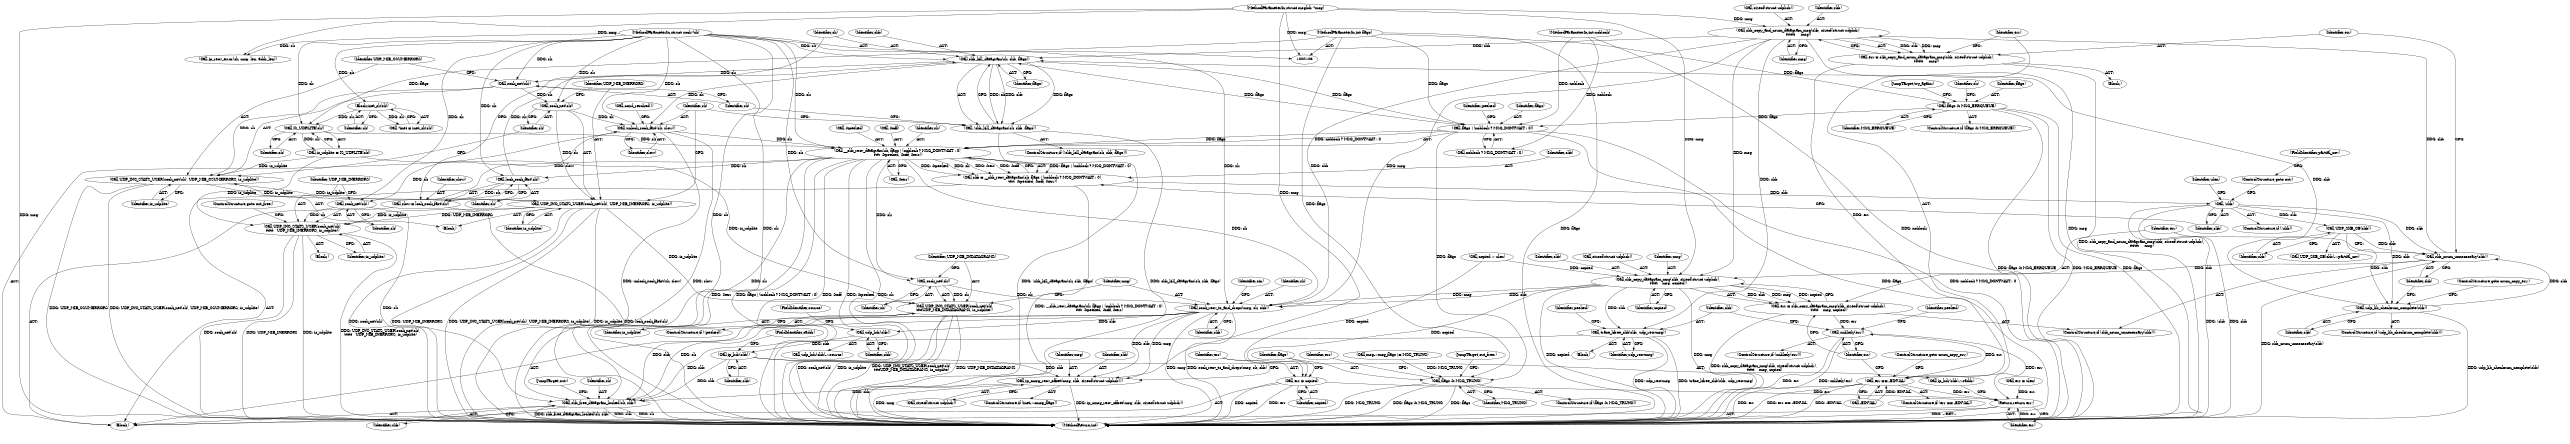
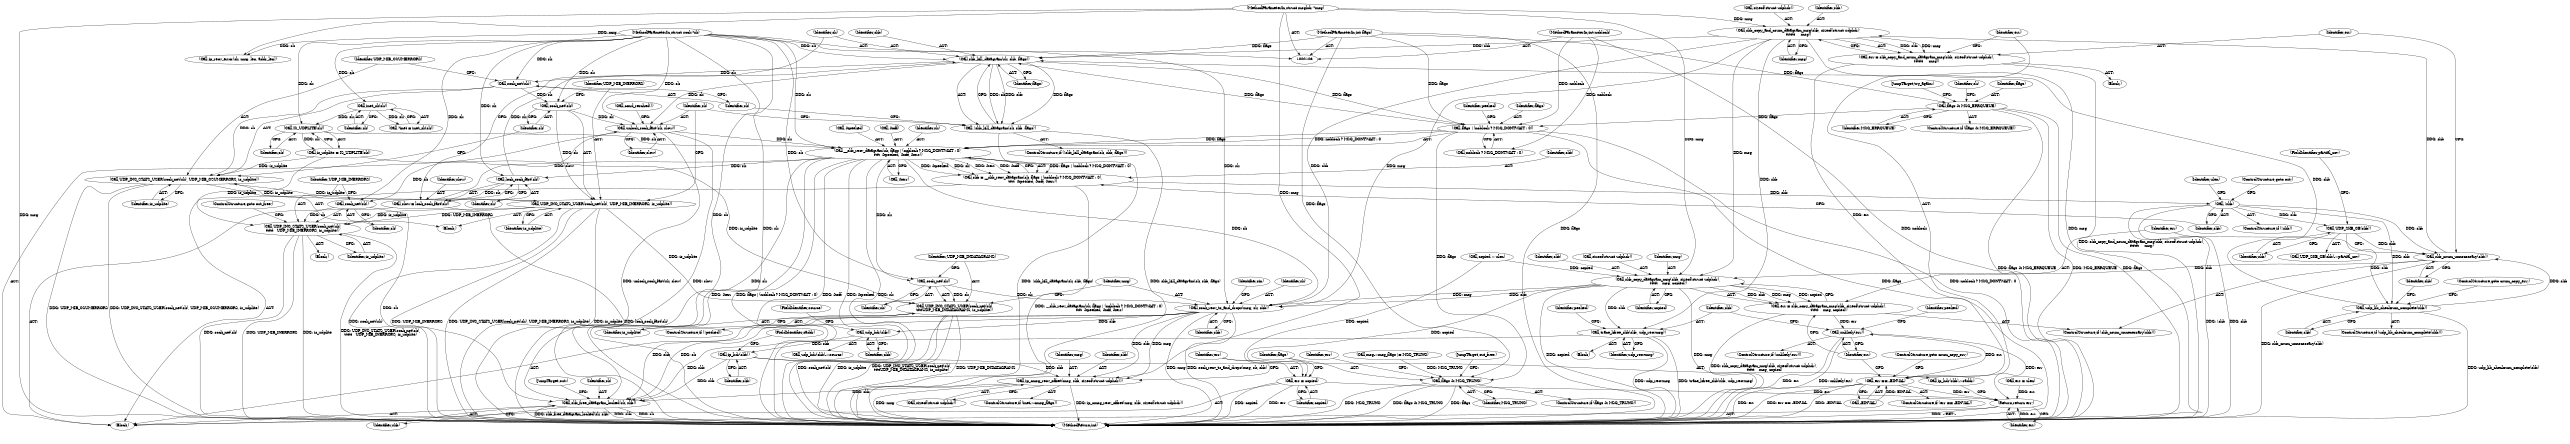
edge "(MethodParameterIn,struct msghdr *msg)" -> "1000103": label "DDG: msg" -> "AST: "
edge "(MethodParameterIn,int noblock)" -> "1000103": added, label "AST:"
edge "(MethodParameterIn,int flags)" -> "(Call,IS_UDPLITE(sk))": now "(MethodParameterIn,int flags)" -> "(Call,skb_kill_datagram(sk, skb, flags))"
node "(Block,inet_sk(sk))": label "(Block,inet_sk(sk))" -> "(Call,inet_sk(sk))"
edge "(FieldIdentifier,partial_cov)" -> "(ControlStructure,goto out;)": now "(FieldIdentifier,partial_cov)" -> "(Call,UDP_SKB_CB(skb))"
